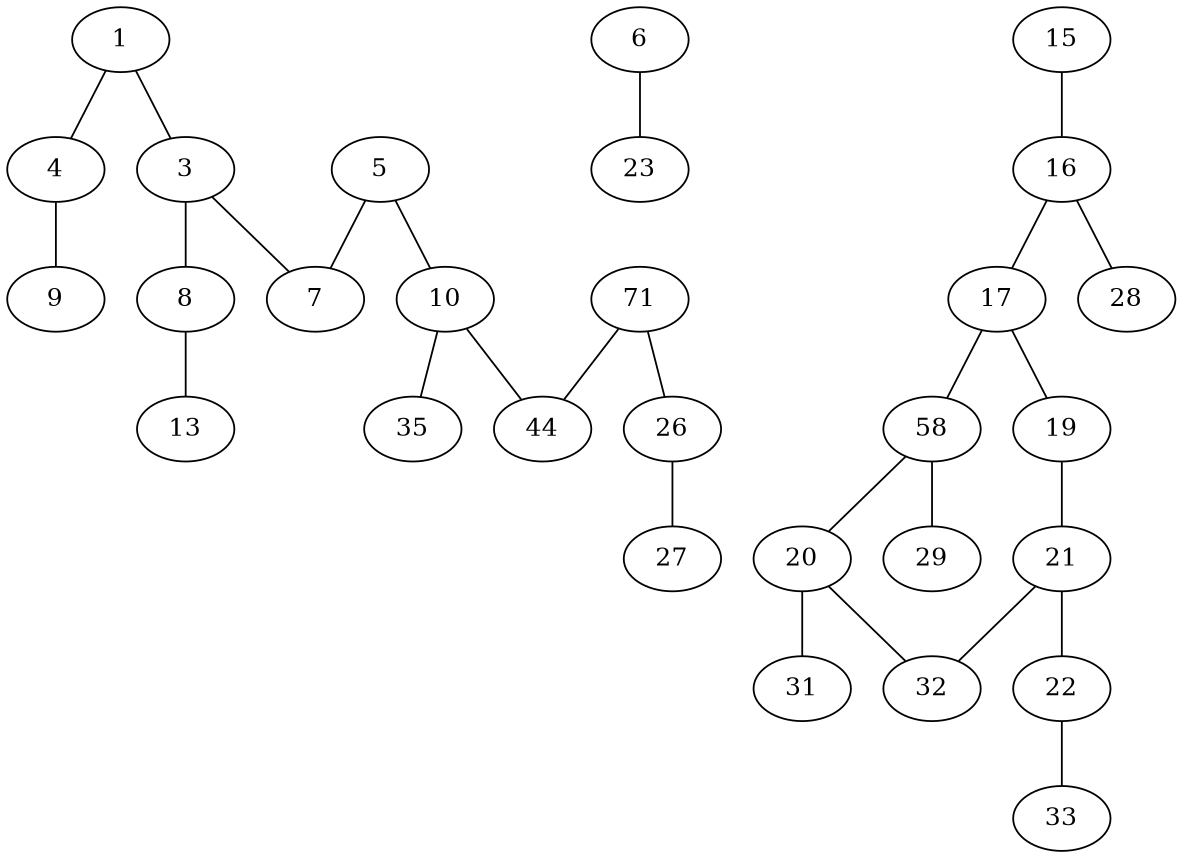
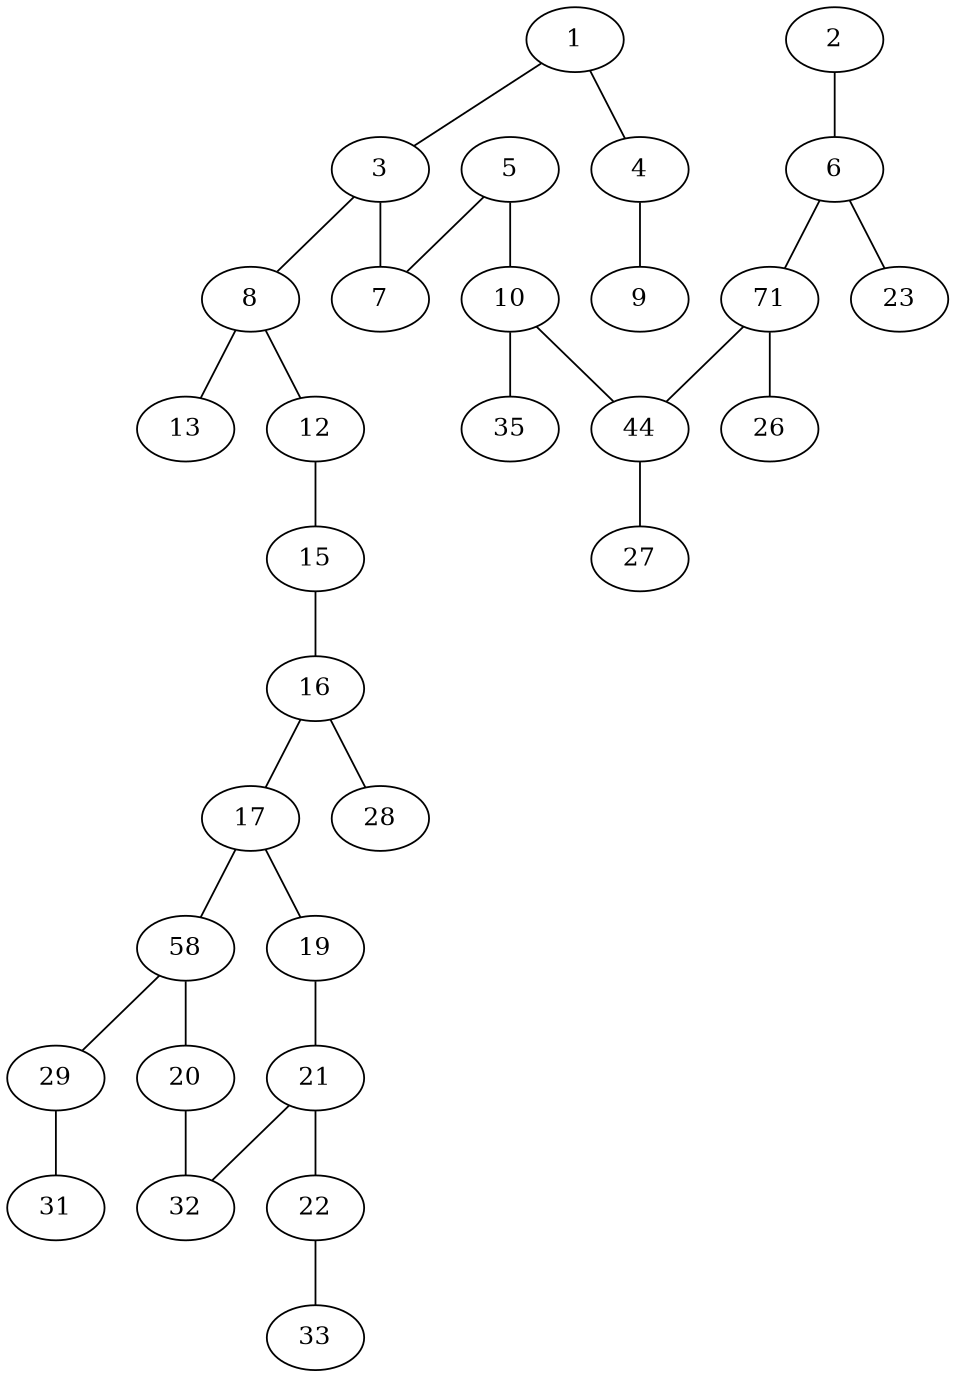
node "2": added
edge "6" -- "71": added
node "12": added
edge "26" -- "27": now "44" -- "27"
edge "20" -- "31": now "29" -- "31"
